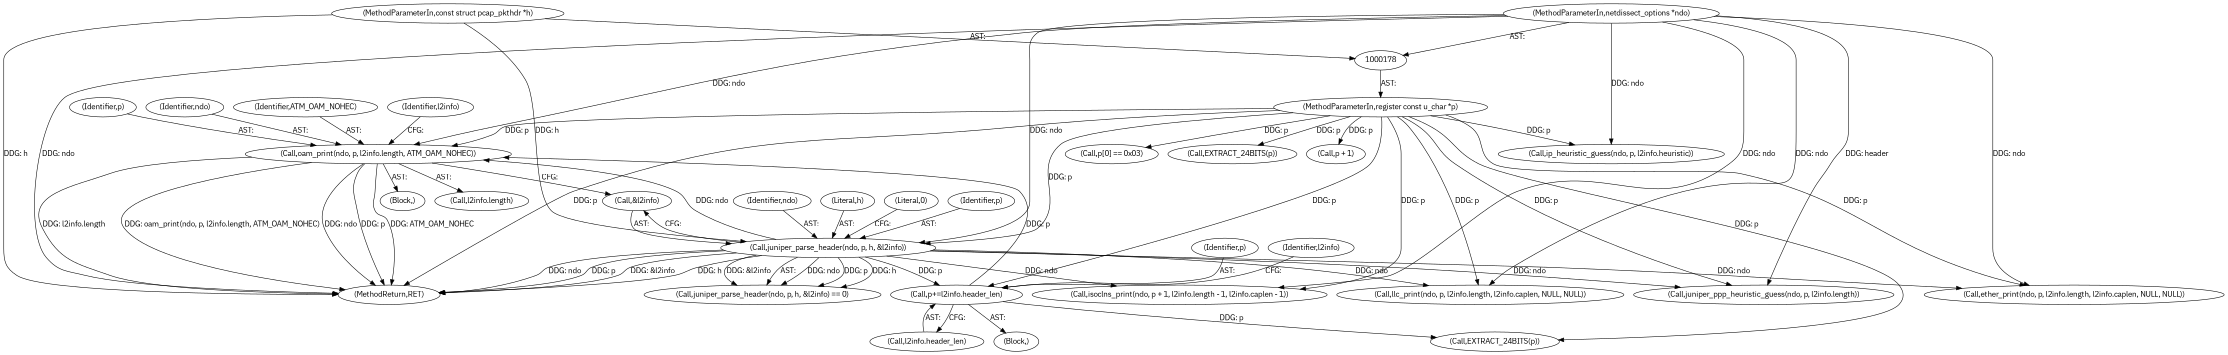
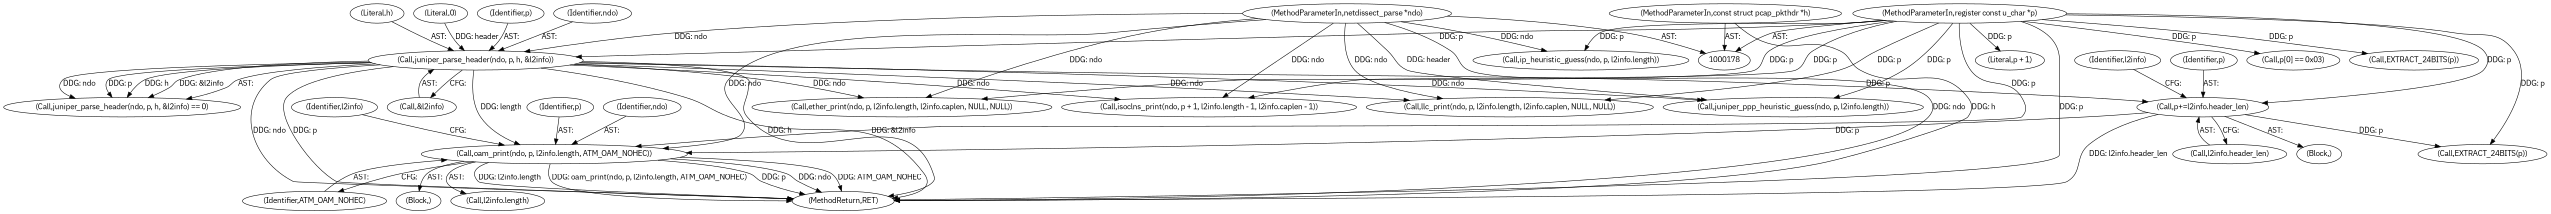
node "(MethodParameterIn,netdissect_options *ndo)": label "(MethodParameterIn,netdissect_options *ndo)" -> "(MethodParameterIn,netdissect_parse *ndo)"
edge "1000178" -> "(MethodParameterIn,register const u_char *p)": reversed
node "(Call,p + 1)": label "(Call,p + 1)" -> "(Literal,p + 1)"
node "(Call,ip_heuristic_guess(ndo, p, l2info.heuristic))": label "(Call,ip_heuristic_guess(ndo, p, l2info.heuristic))" -> "(Call,ip_heuristic_guess(ndo, p, l2info.length))"
edge "(Call,oam_print(ndo, p, l2info.length, ATM_OAM_NOHEC))" -> "(Call,&l2info)": now "(Call,oam_print(ndo, p, l2info.length, ATM_OAM_NOHEC))" -> "(Identifier,ATM_OAM_NOHEC)"
edge "(Call,p+=l2info.header_len)" -> "(MethodReturn,RET)": added, label "DDG: l2info.header_len"
edge "(MethodParameterIn,const struct pcap_pkthdr *h)" -> "(Call,juniper_parse_header(ndo, p, h, &l2info))": removed, label "DDG: h"
edge "(Call,juniper_parse_header(ndo, p, h, &l2info))" -> "(Call,oam_print(ndo, p, l2info.length, ATM_OAM_NOHEC))": label "DDG: ndo" -> "DDG: length"
edge "(Literal,0)" -> "(Call,juniper_parse_header(ndo, p, h, &l2info))": label "CFG: " -> "DDG: header"
